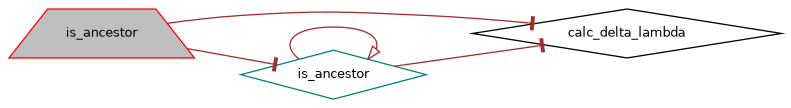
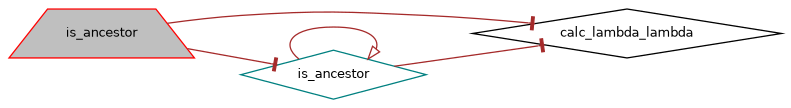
node "calc_delta_lambda": label "calc_delta_lambda" -> "calc_lambda_lambda"
